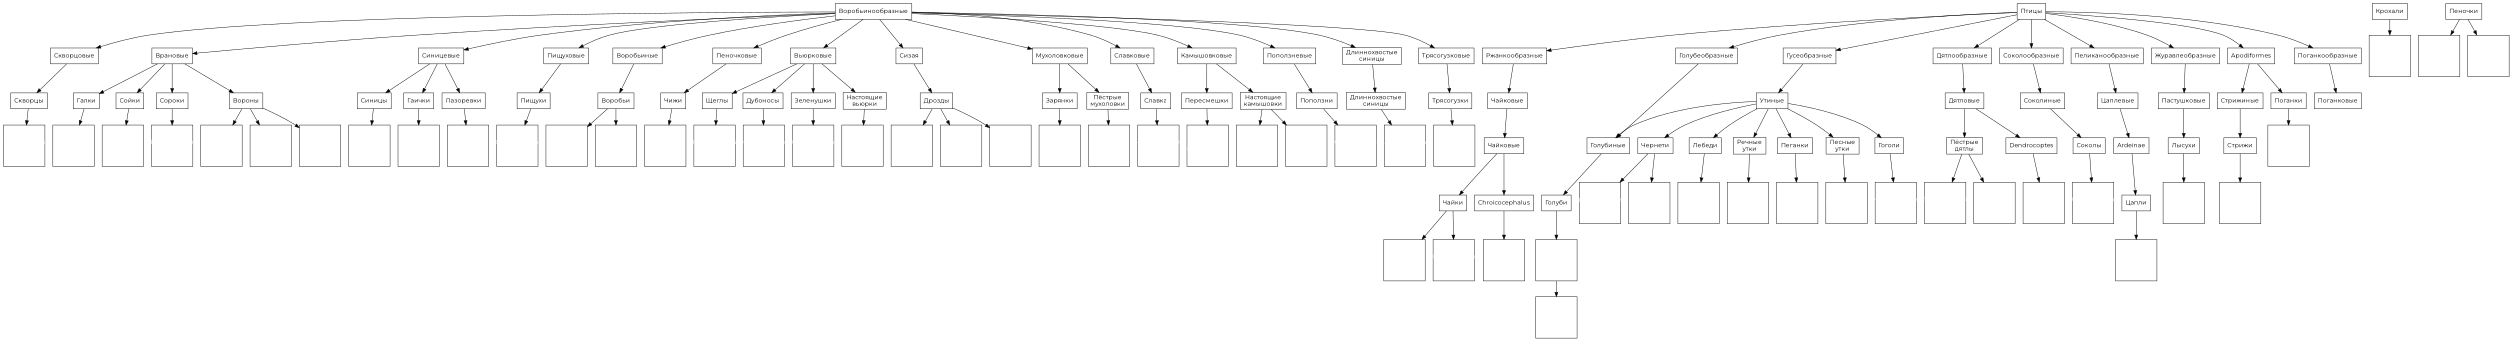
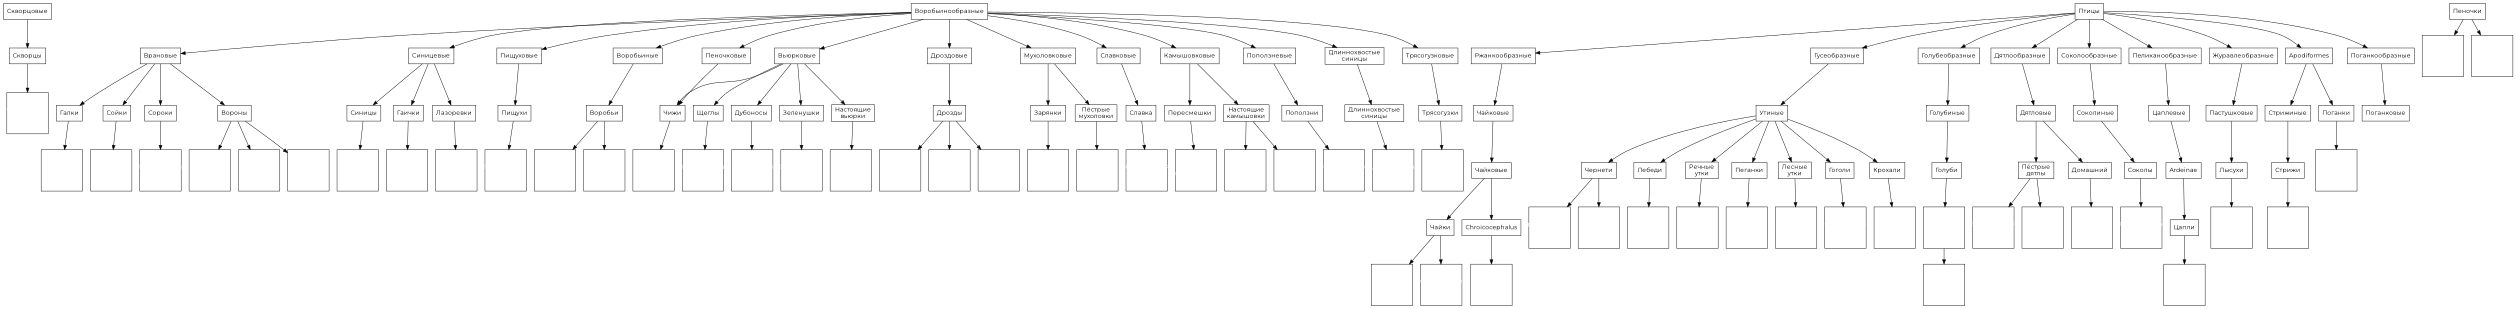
edge "Воробьинообразные" -> "Скворцовые": removed
node "Сизая": label "Сизая" -> "Дроздовые"
edge "Вьюрковые" -> "Чижи": added
edge "Утиные" -> "Голубиные": now "Утиные" -> "Крохали"
node "Dendrocoptes": label "Dendrocoptes" -> "Домашний"
